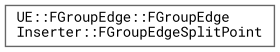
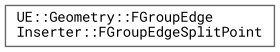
node "UE::FGroupEdge::FGroupEdge Inserter::FGroupEdgeSplitPoint": label "UE::FGroupEdge::FGroupEdge Inserter::FGroupEdgeSplitPoint" -> "UE::Geometry::FGroupEdge Inserter::FGroupEdgeSplitPoint"
